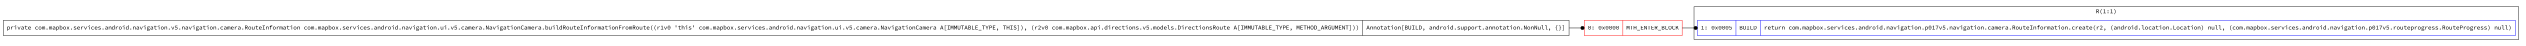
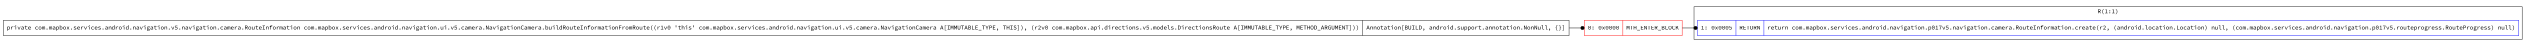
node "1: 0x0005": text "BUILD" -> "RETURN"
